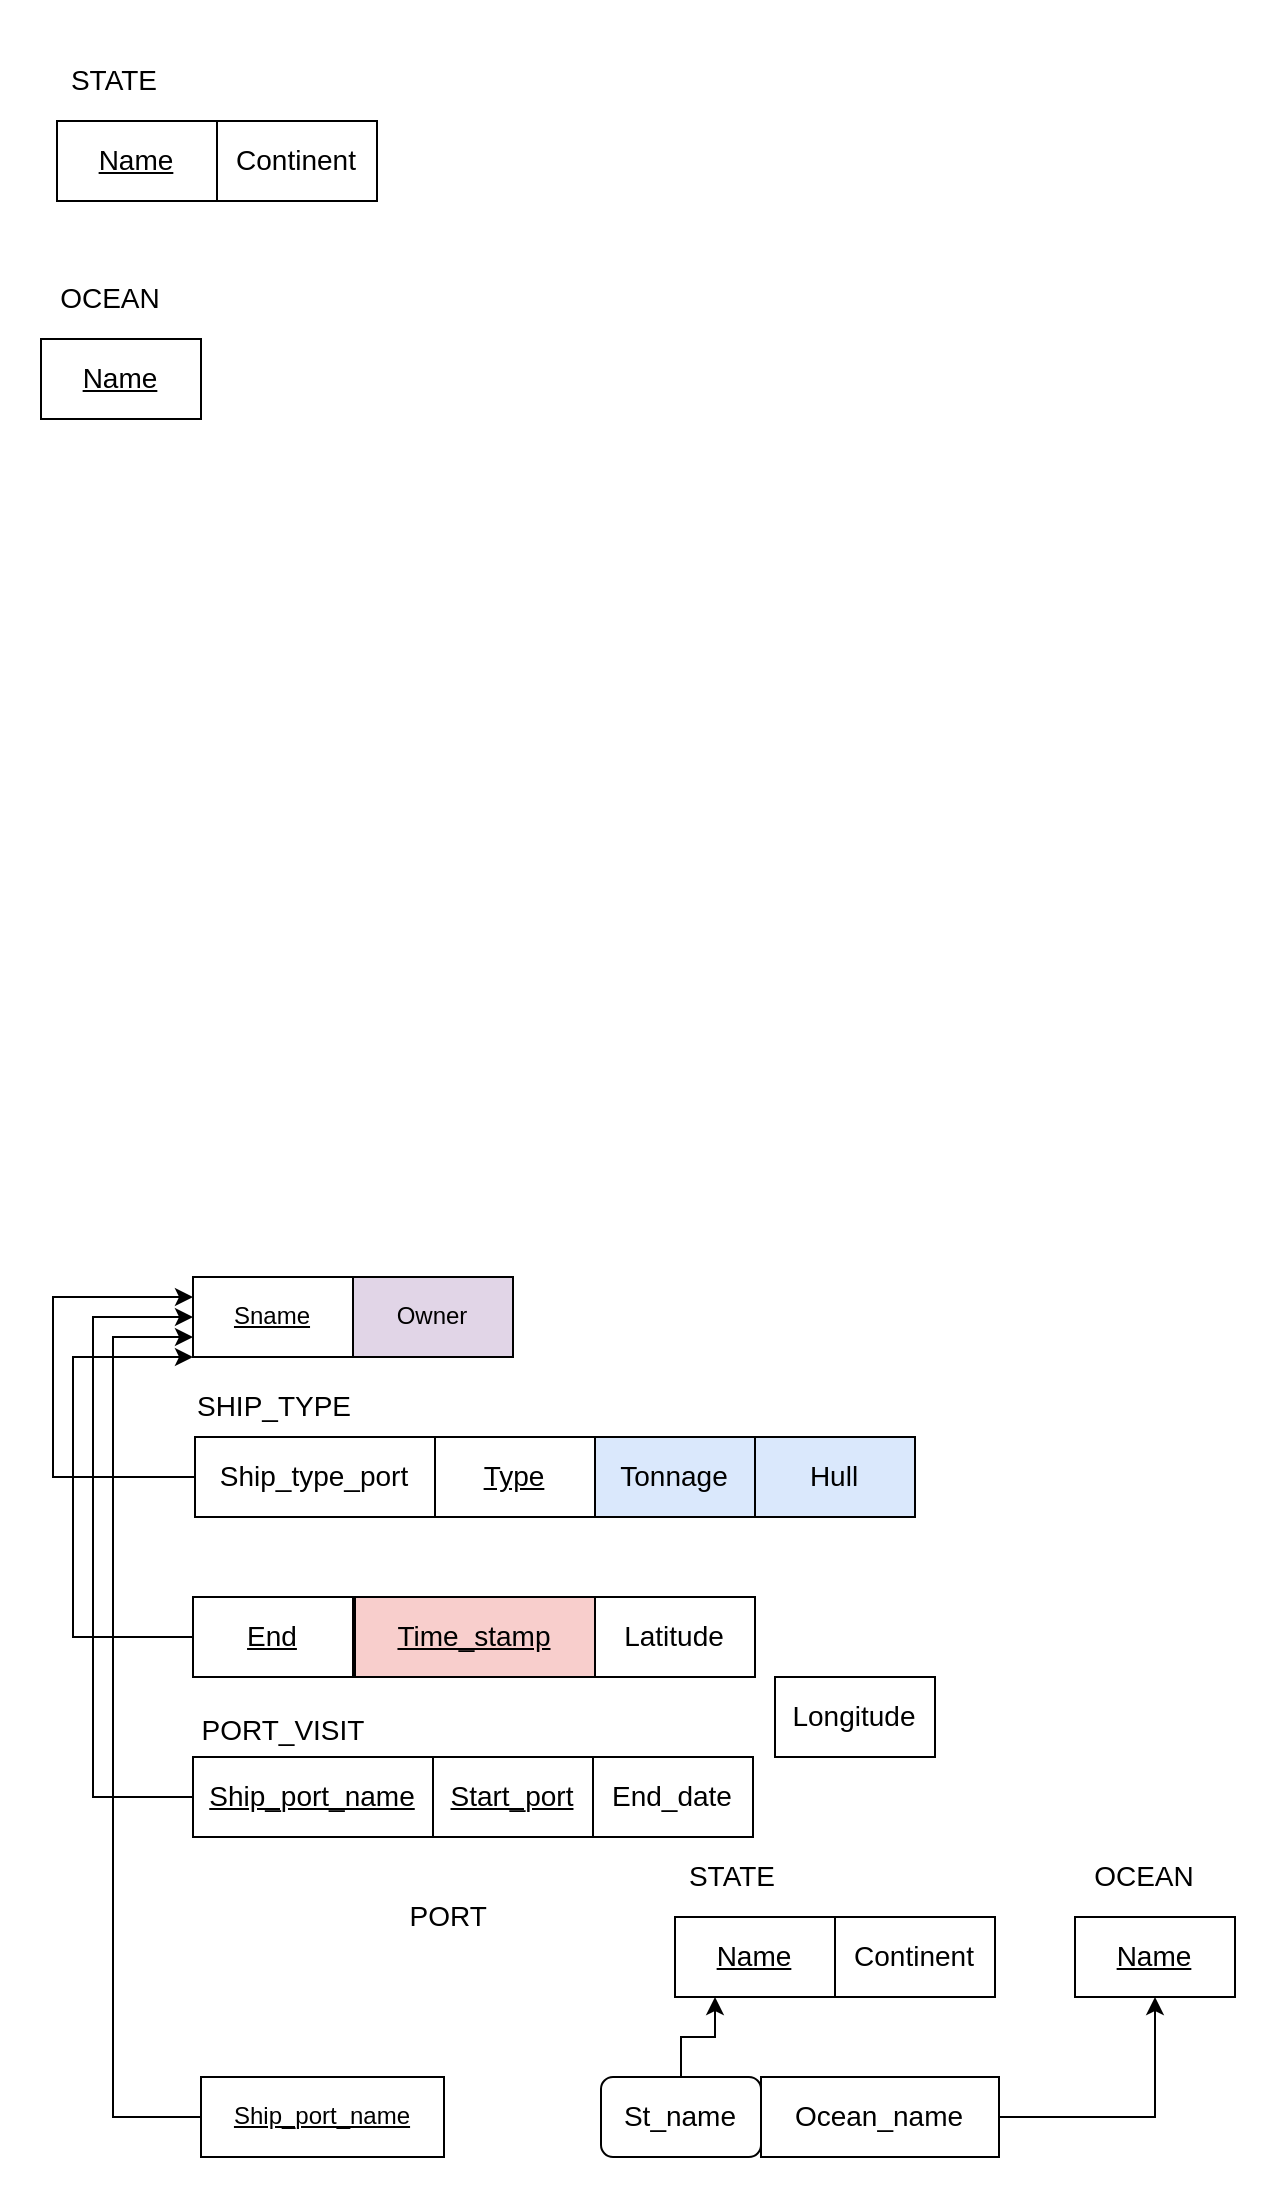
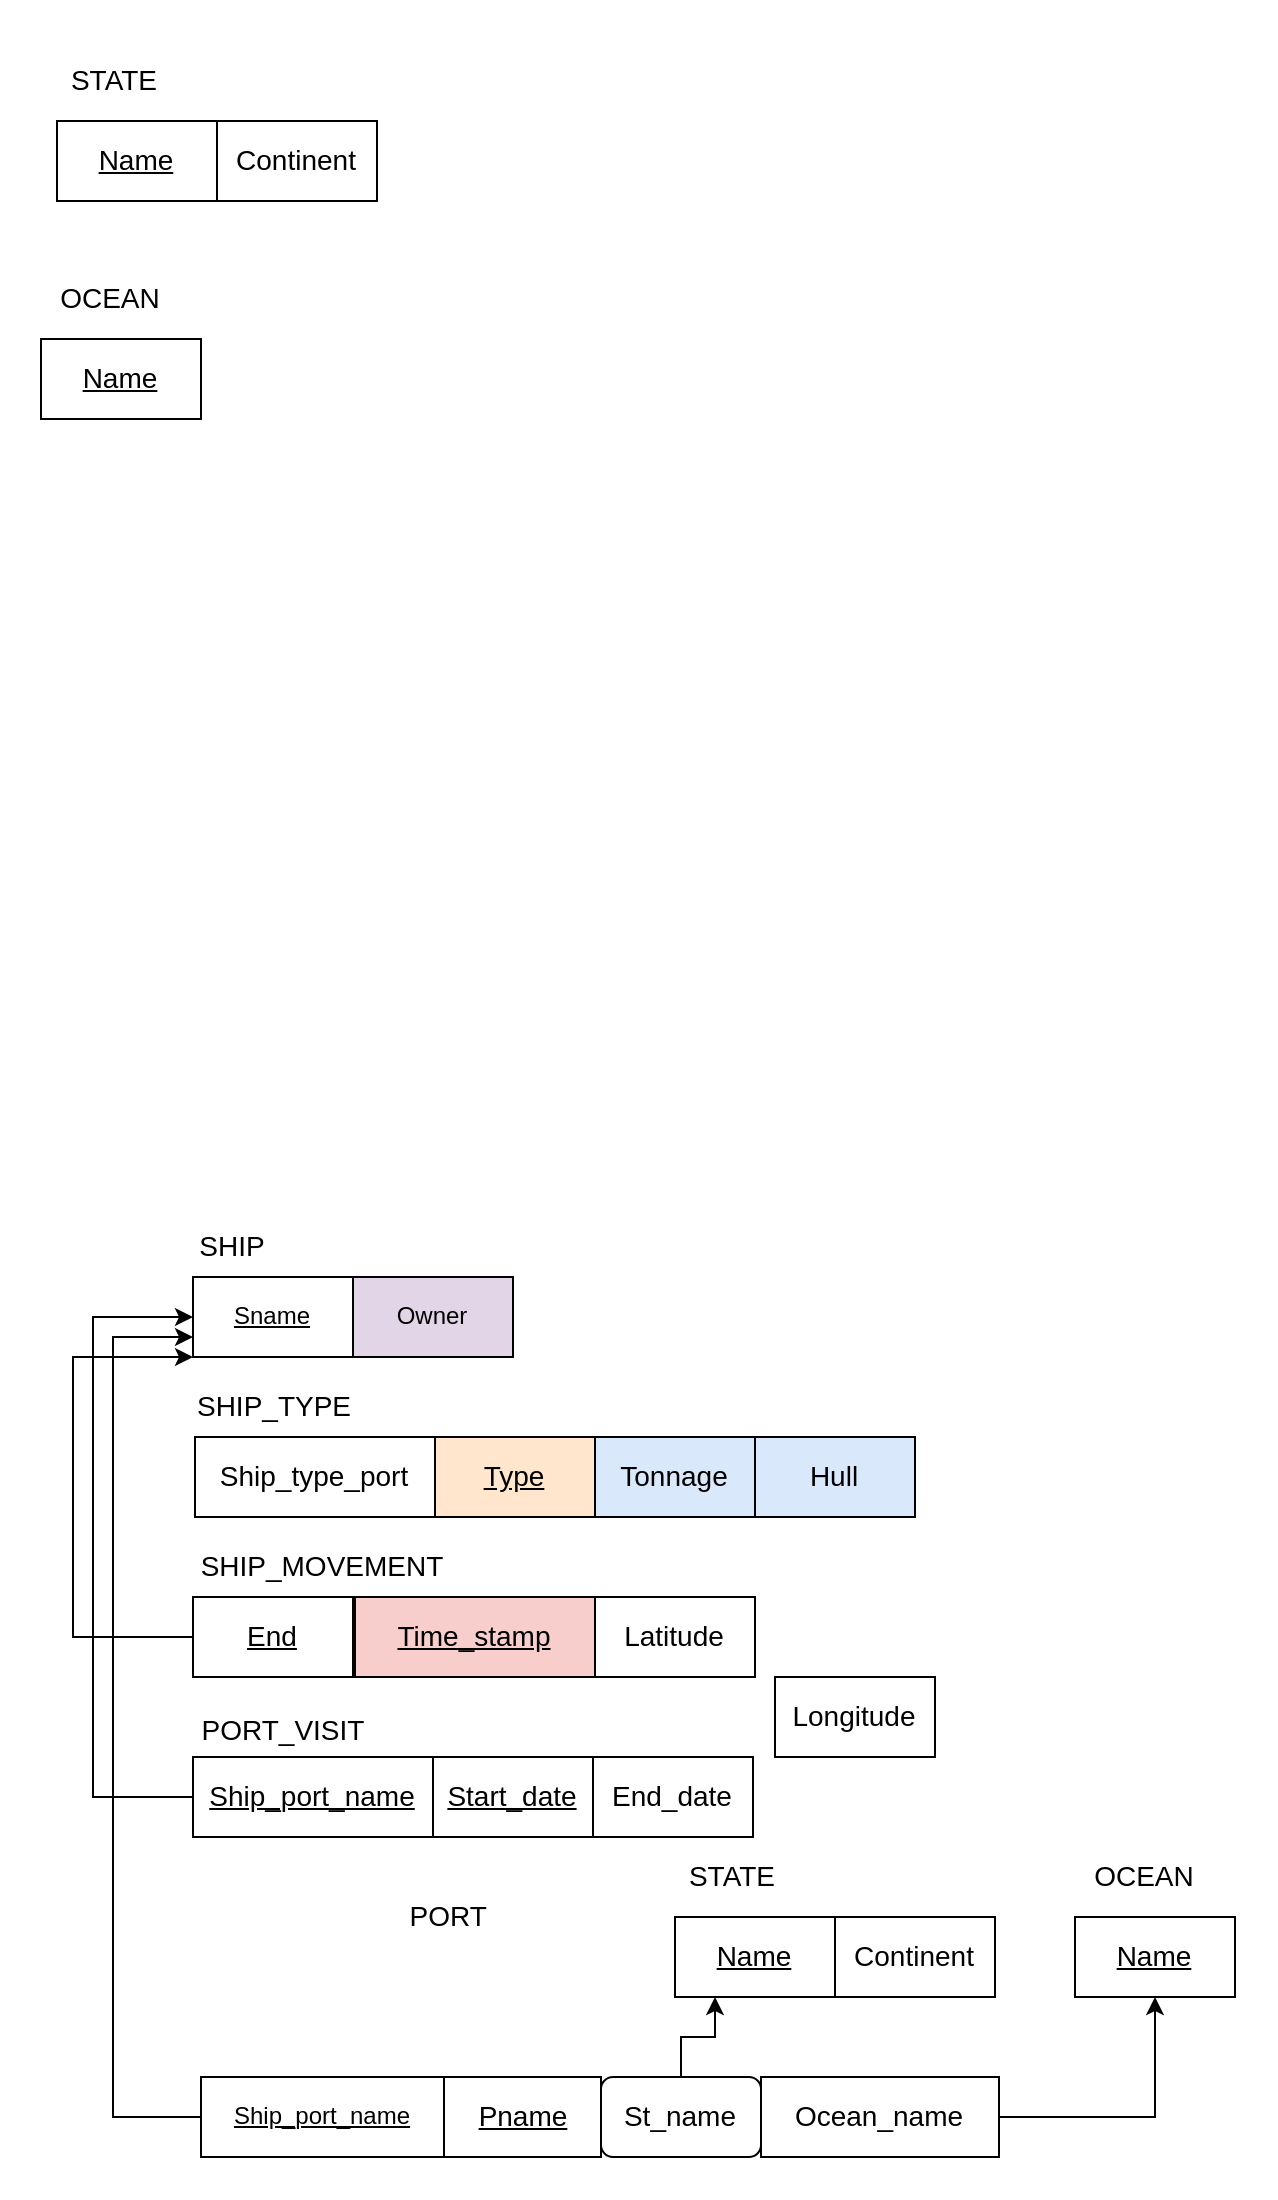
node "SHIP": added
edge "Ship_type_port" -> "Sname": removed
node "Type": fillcolor #ffffff -> #ffe6cc
node "SHIP_MOVEMENT": added
node "Start_port": label "Start_port" -> "Start_date"
node "Pname": added
